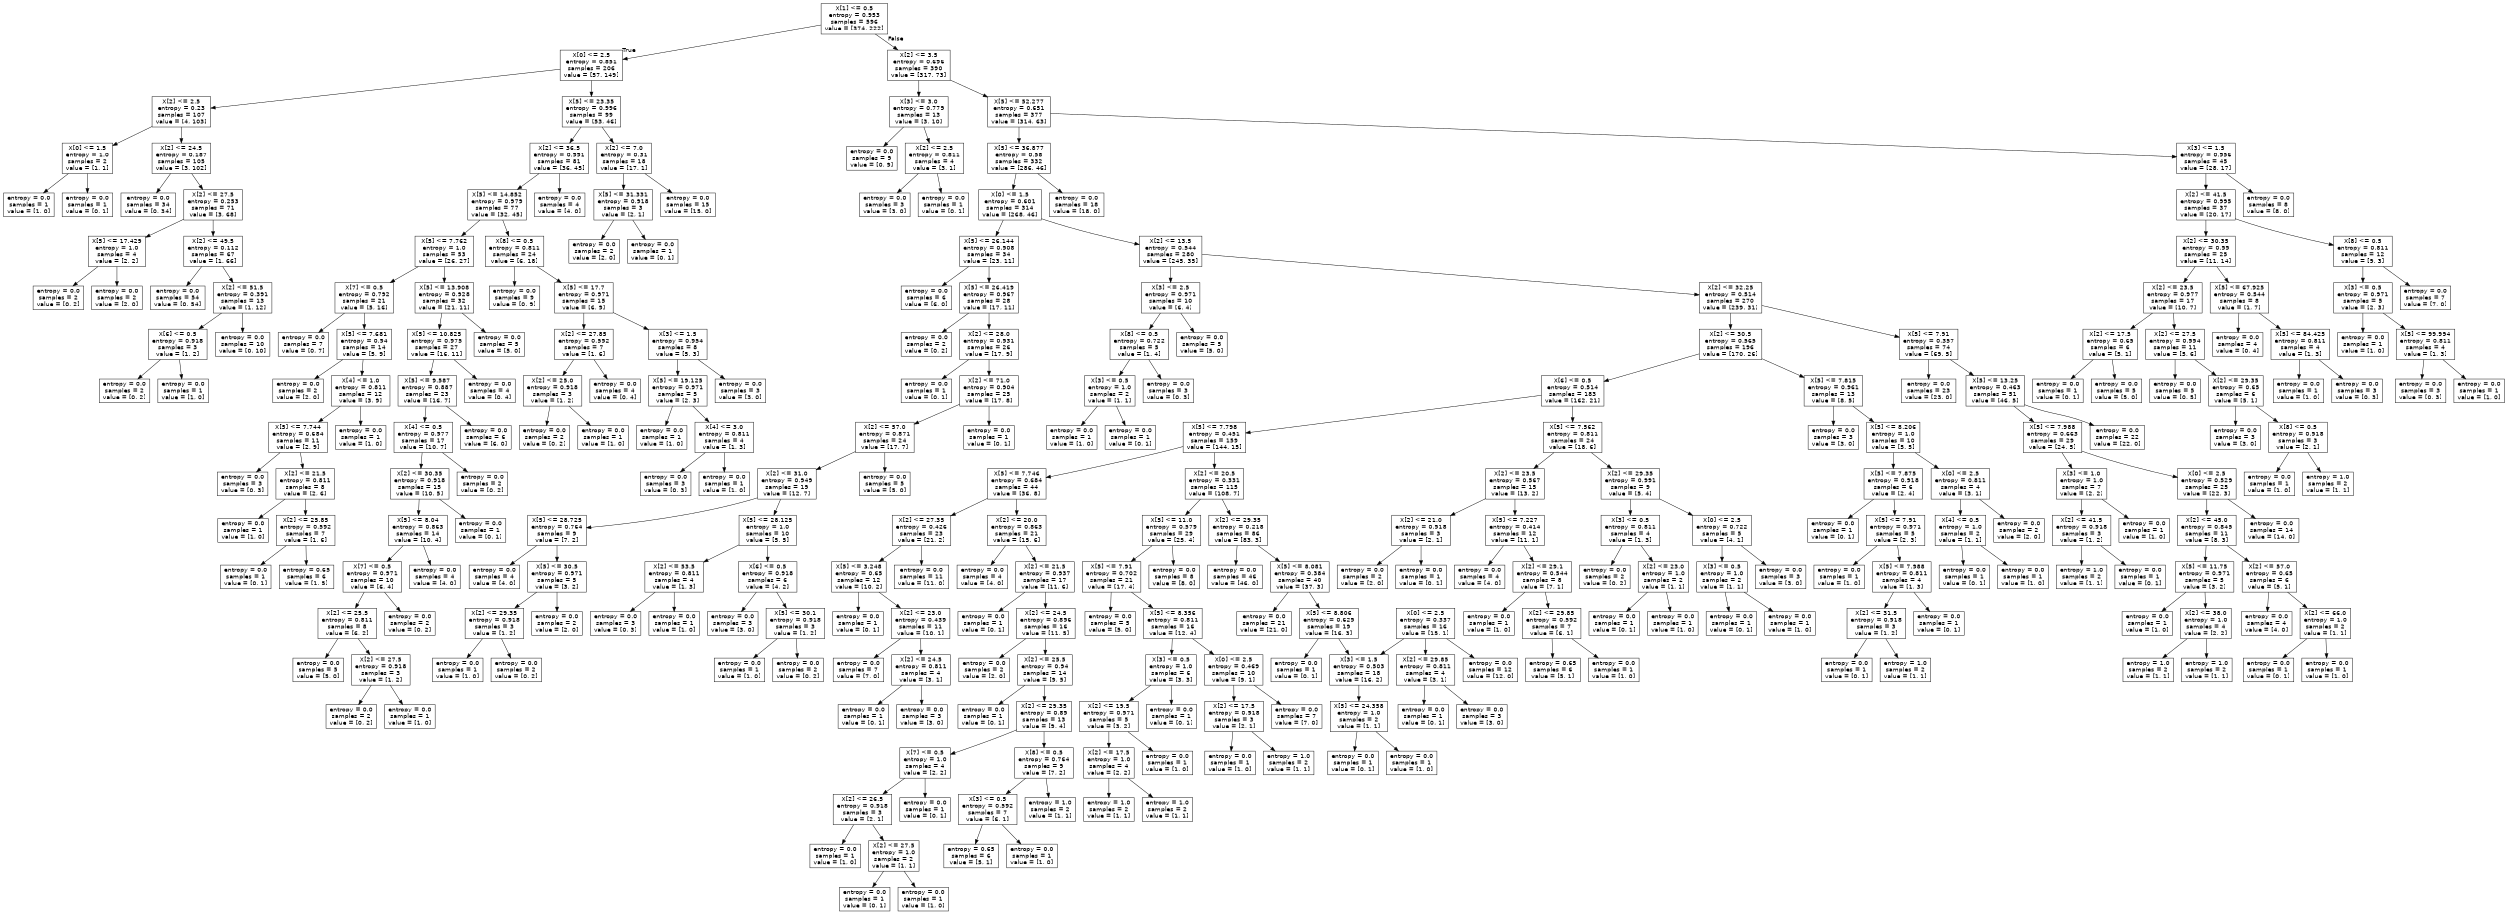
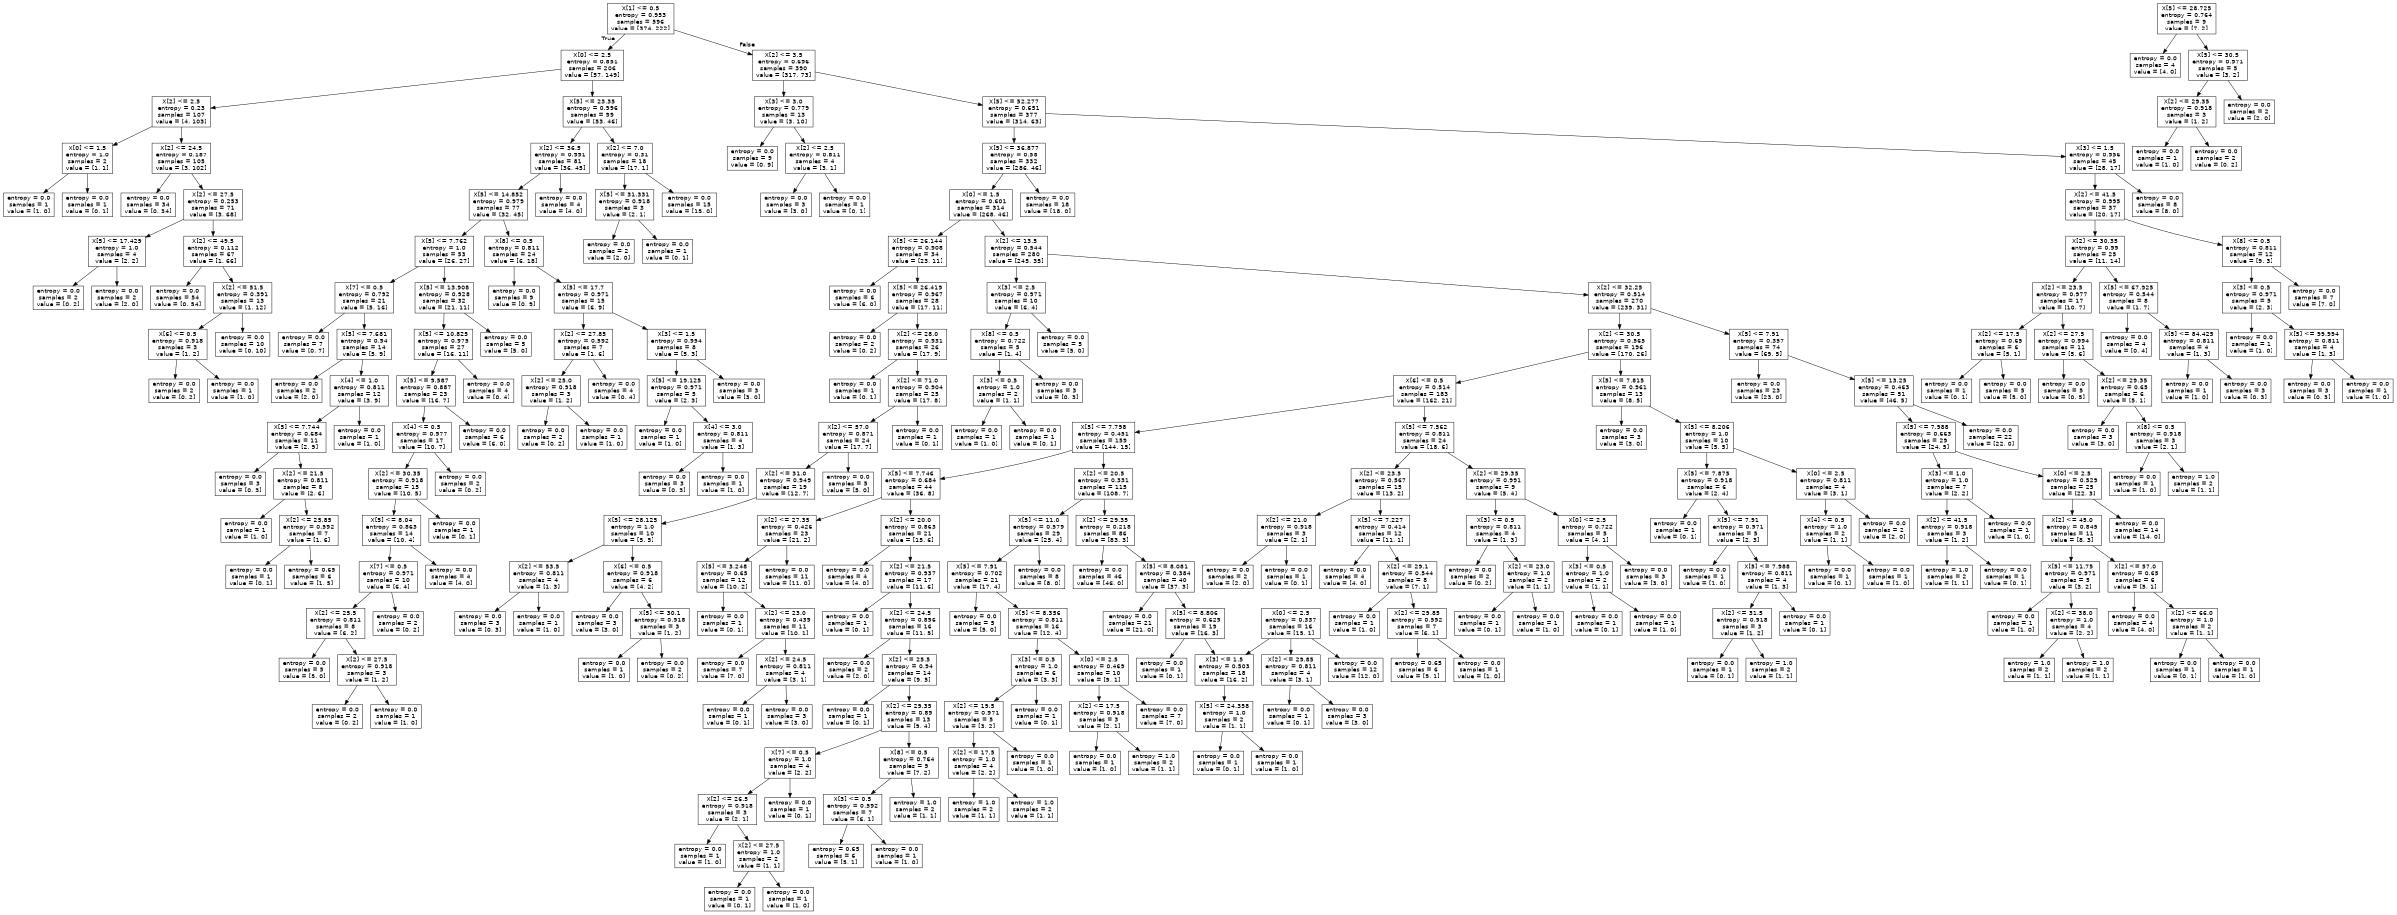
edge "X[2] <= 31.0 entropy = 0.949 samples = 19 value = [12, 7]" -> "X[5] <= 28.725 entropy = 0.764 samples = 9 value = [7, 2]": removed
